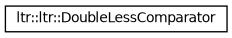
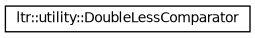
node "ltr::ltr::DoubleLessComparator": label "ltr::ltr::DoubleLessComparator" -> "ltr::utility::DoubleLessComparator"
